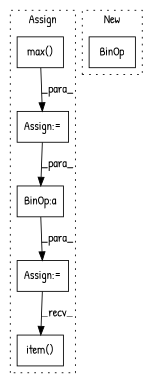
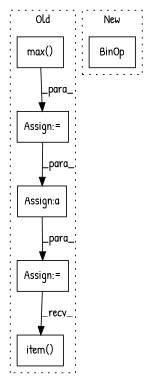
cluster "Assign": label "Assign" -> "Old"
node "BinOp:a": label "BinOp:a" -> "Assign:a"
